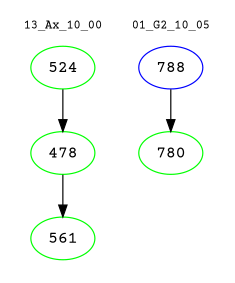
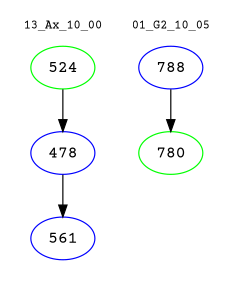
node "478": color green -> blue
node "561": color green -> blue
